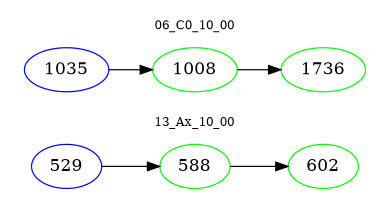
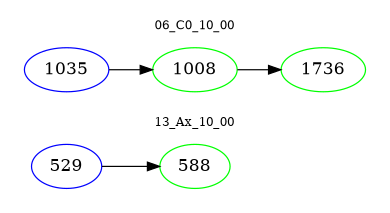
node "602": removed
